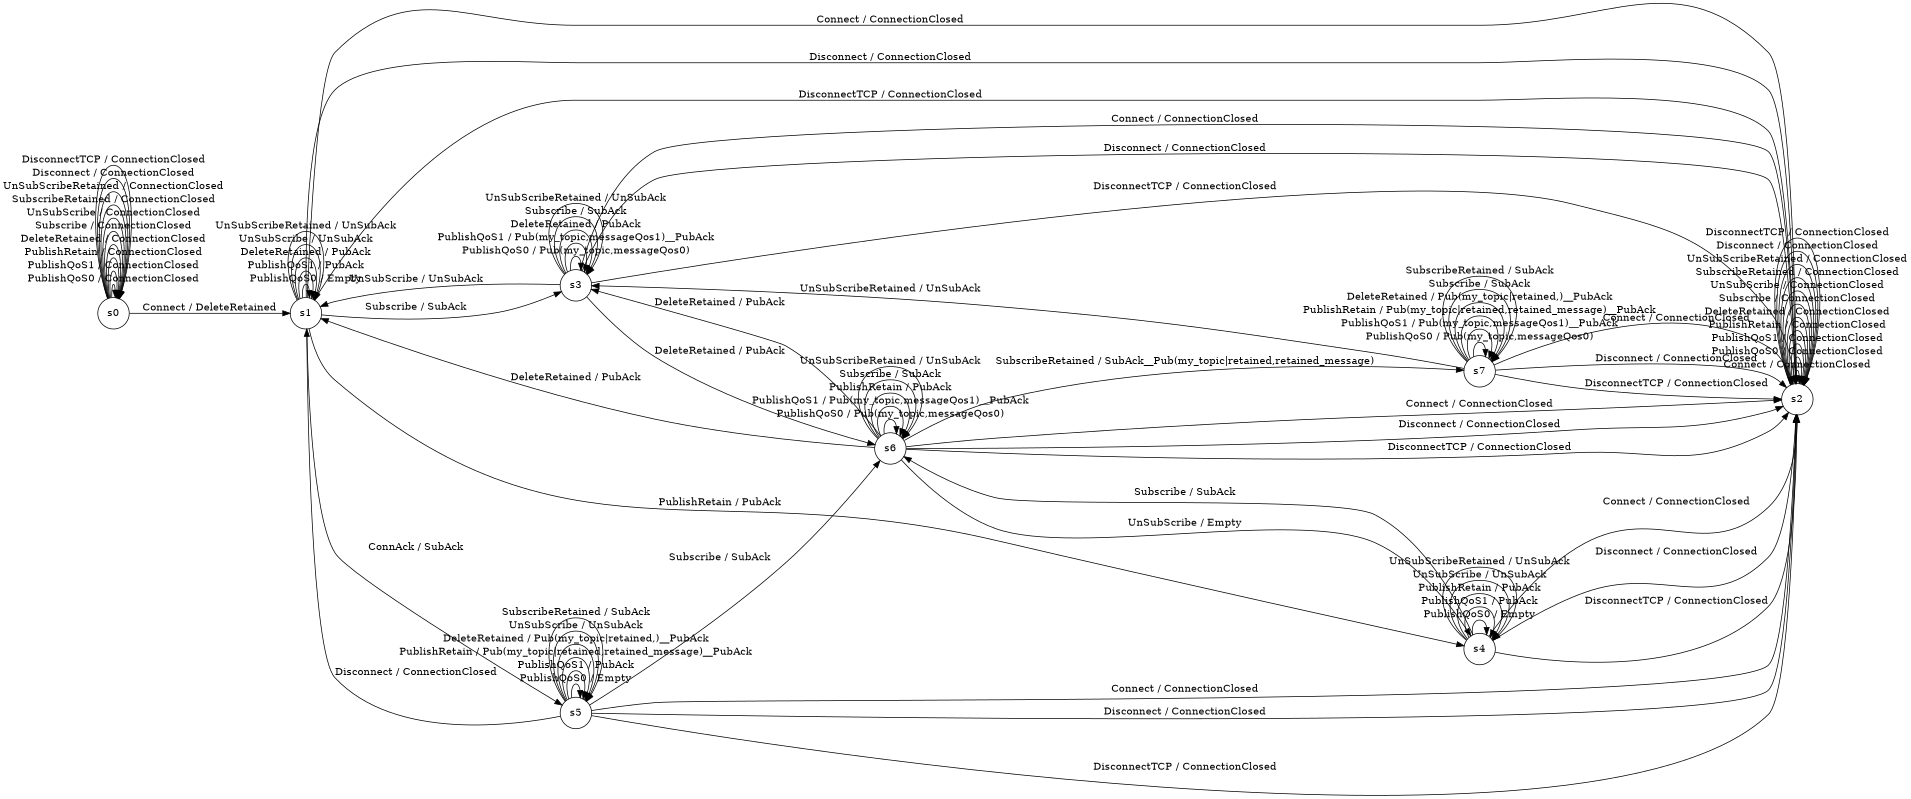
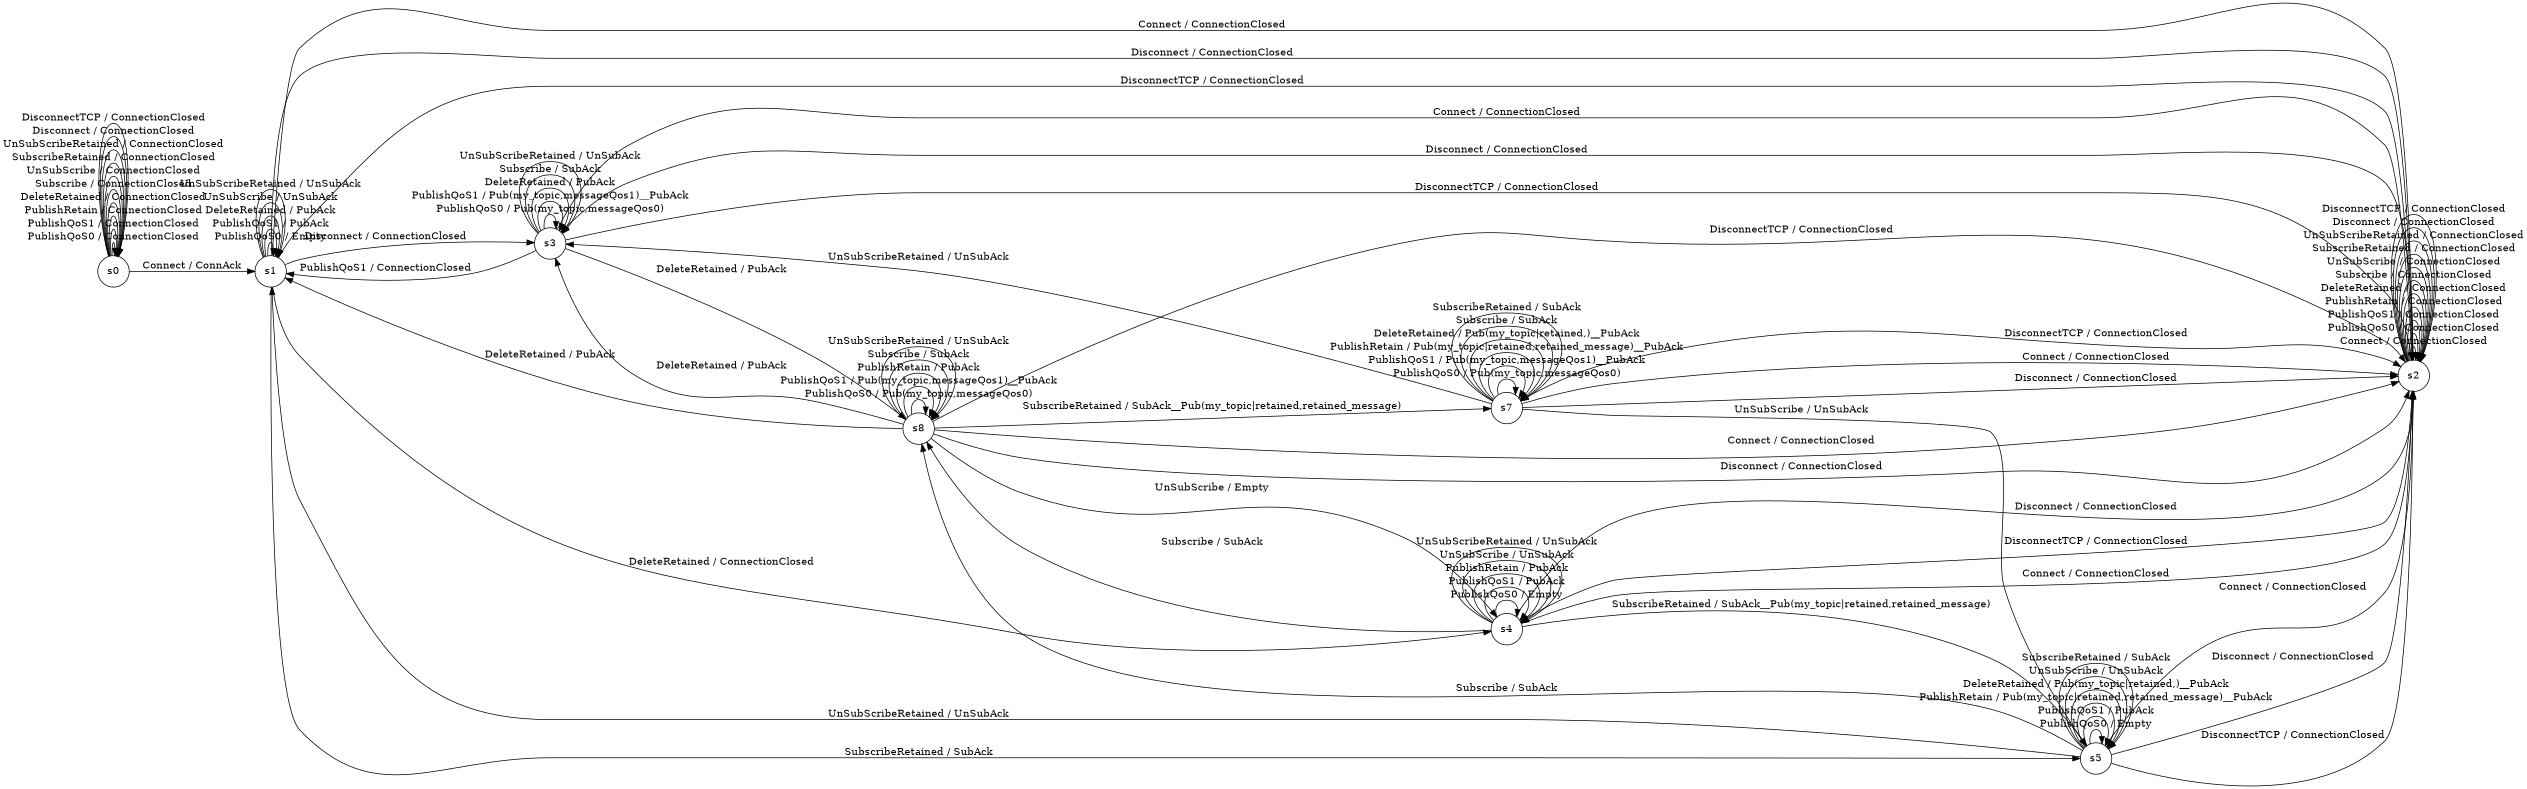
edge "s3" -> "s1": label "UnSubScribe / UnSubAck" -> "PublishQoS1 / ConnectionClosed"
edge "s1" -> "s3": label "Subscribe / SubAck" -> "Disconnect / ConnectionClosed"
edge "s0" -> "s1": label "Connect / DeleteRetained" -> "Connect / ConnAck"
edge "s7" -> "s5": added, label "UnSubScribe / UnSubAck"
node "s6": label "s6" -> "s8"
edge "s1" -> "s4": label "PublishRetain / PubAck" -> "DeleteRetained / ConnectionClosed"
edge "s1" -> "s5": label "ConnAck / SubAck" -> "SubscribeRetained / SubAck"
edge "s4" -> "s5": added, label "SubscribeRetained / SubAck__Pub(my_topic|retained,retained_message)"
edge "s5" -> "s1": label "Disconnect / ConnectionClosed" -> "UnSubScribeRetained / UnSubAck"
